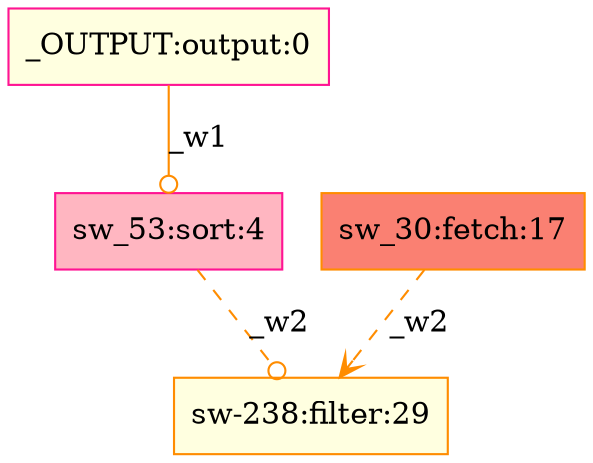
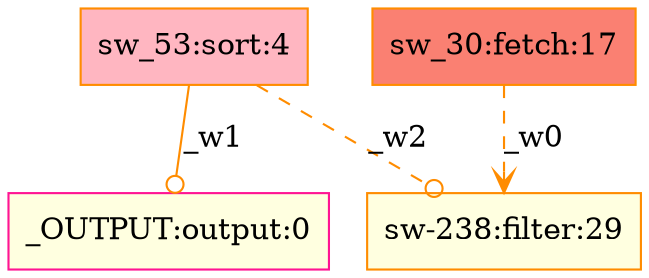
edge "_OUTPUT:output:0" -> "sw_53:sort:4": reversed
node "sw_53:sort:4": color deeppink -> darkorange
edge "sw_30:fetch:17" -> "sw-238:filter:29": label "_w2" -> "_w0"
